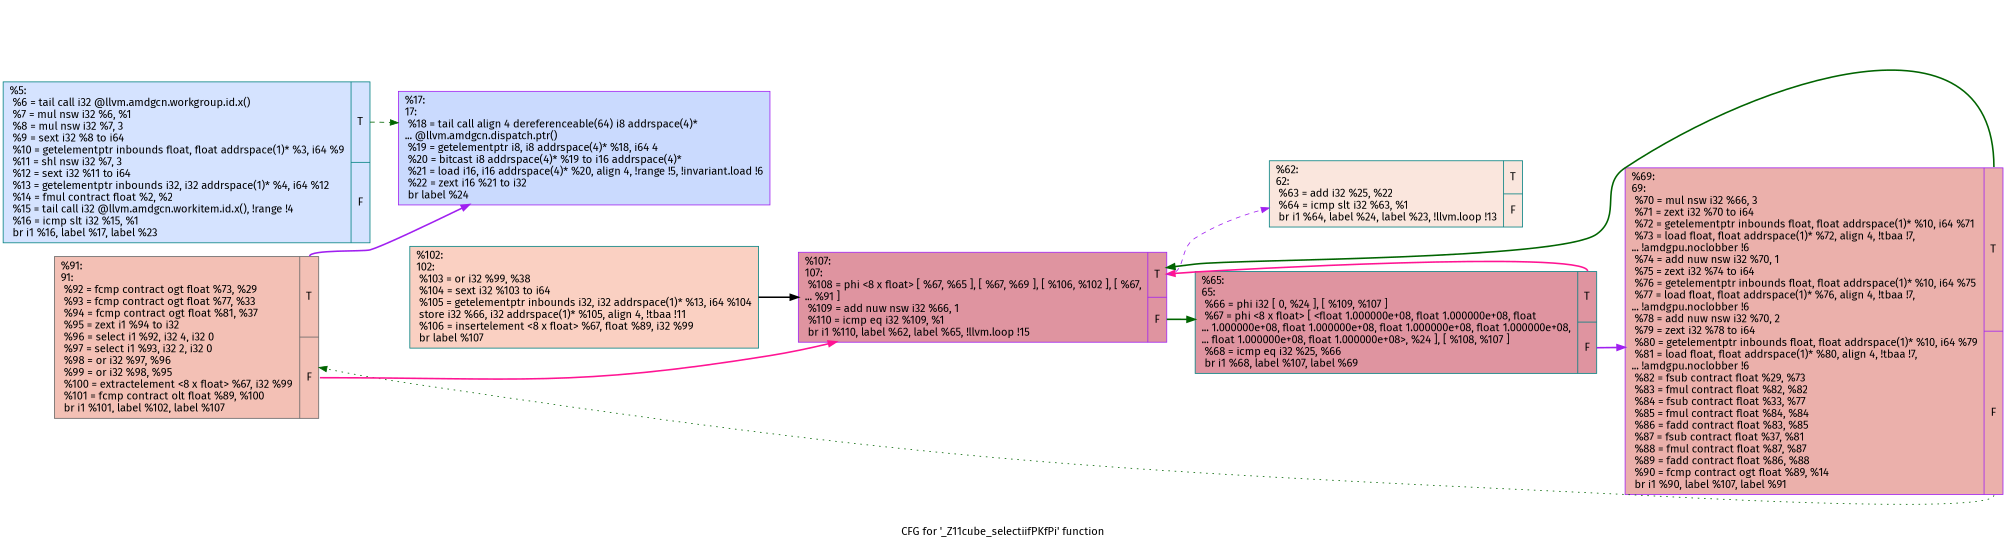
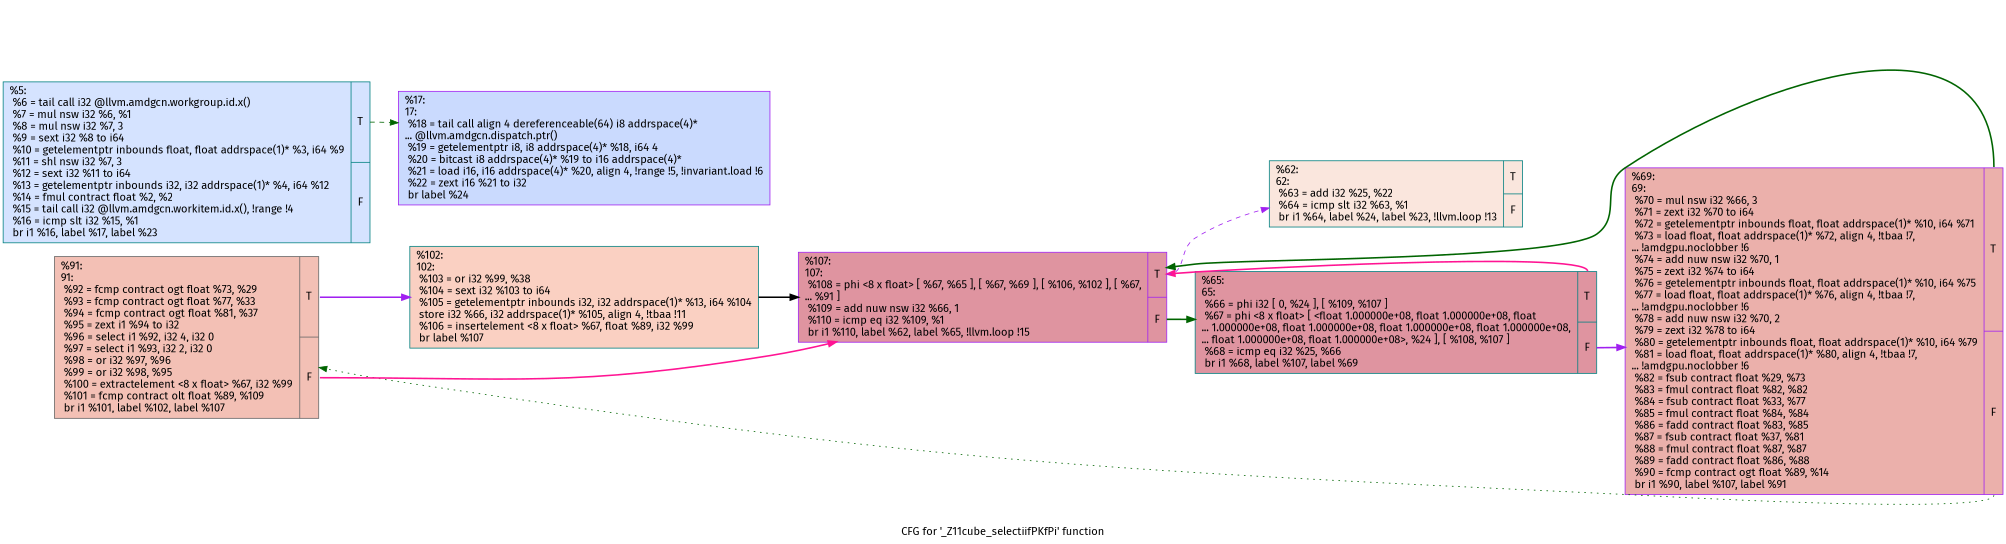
edge "%91:" -> "%17:": now "%91:" -> "%102:"
node "%91:": text "%101 = fcmp contract olt float %89, %100" -> "%101 = fcmp contract olt float %89, %109"
